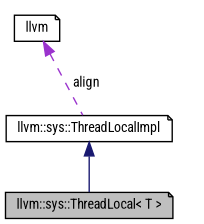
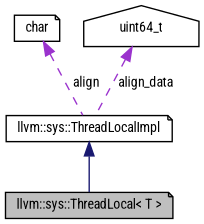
node "llvm": label "llvm" -> "char"
node "uint64_t": added
